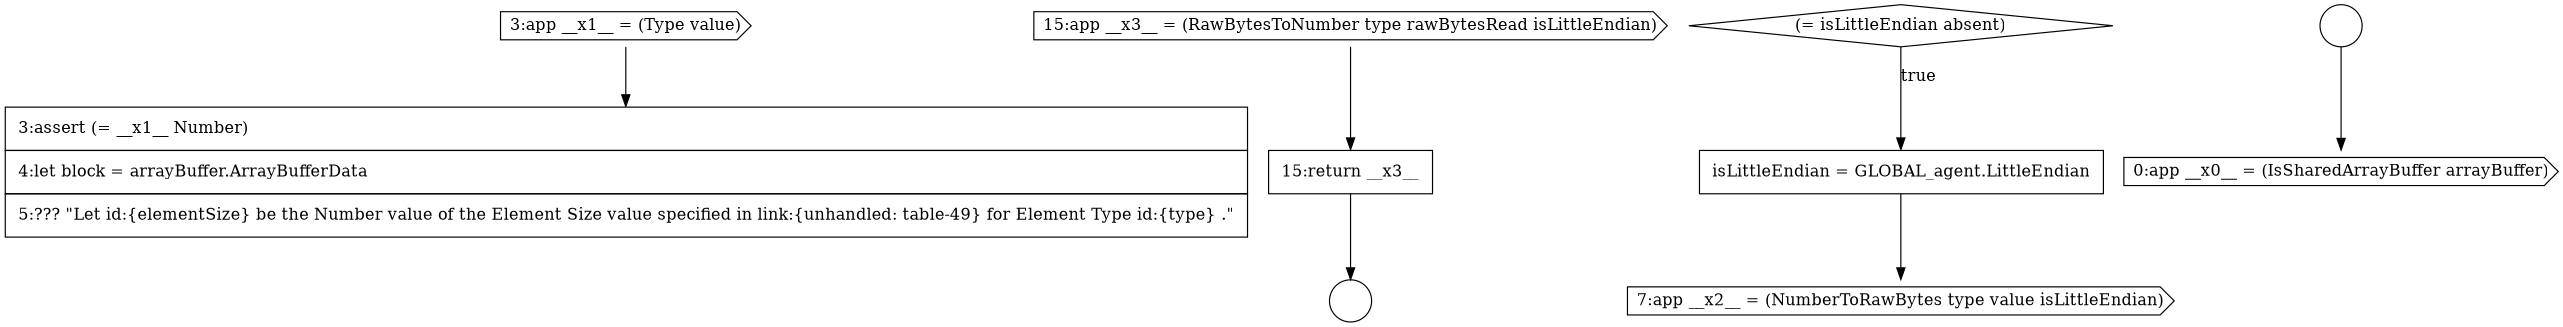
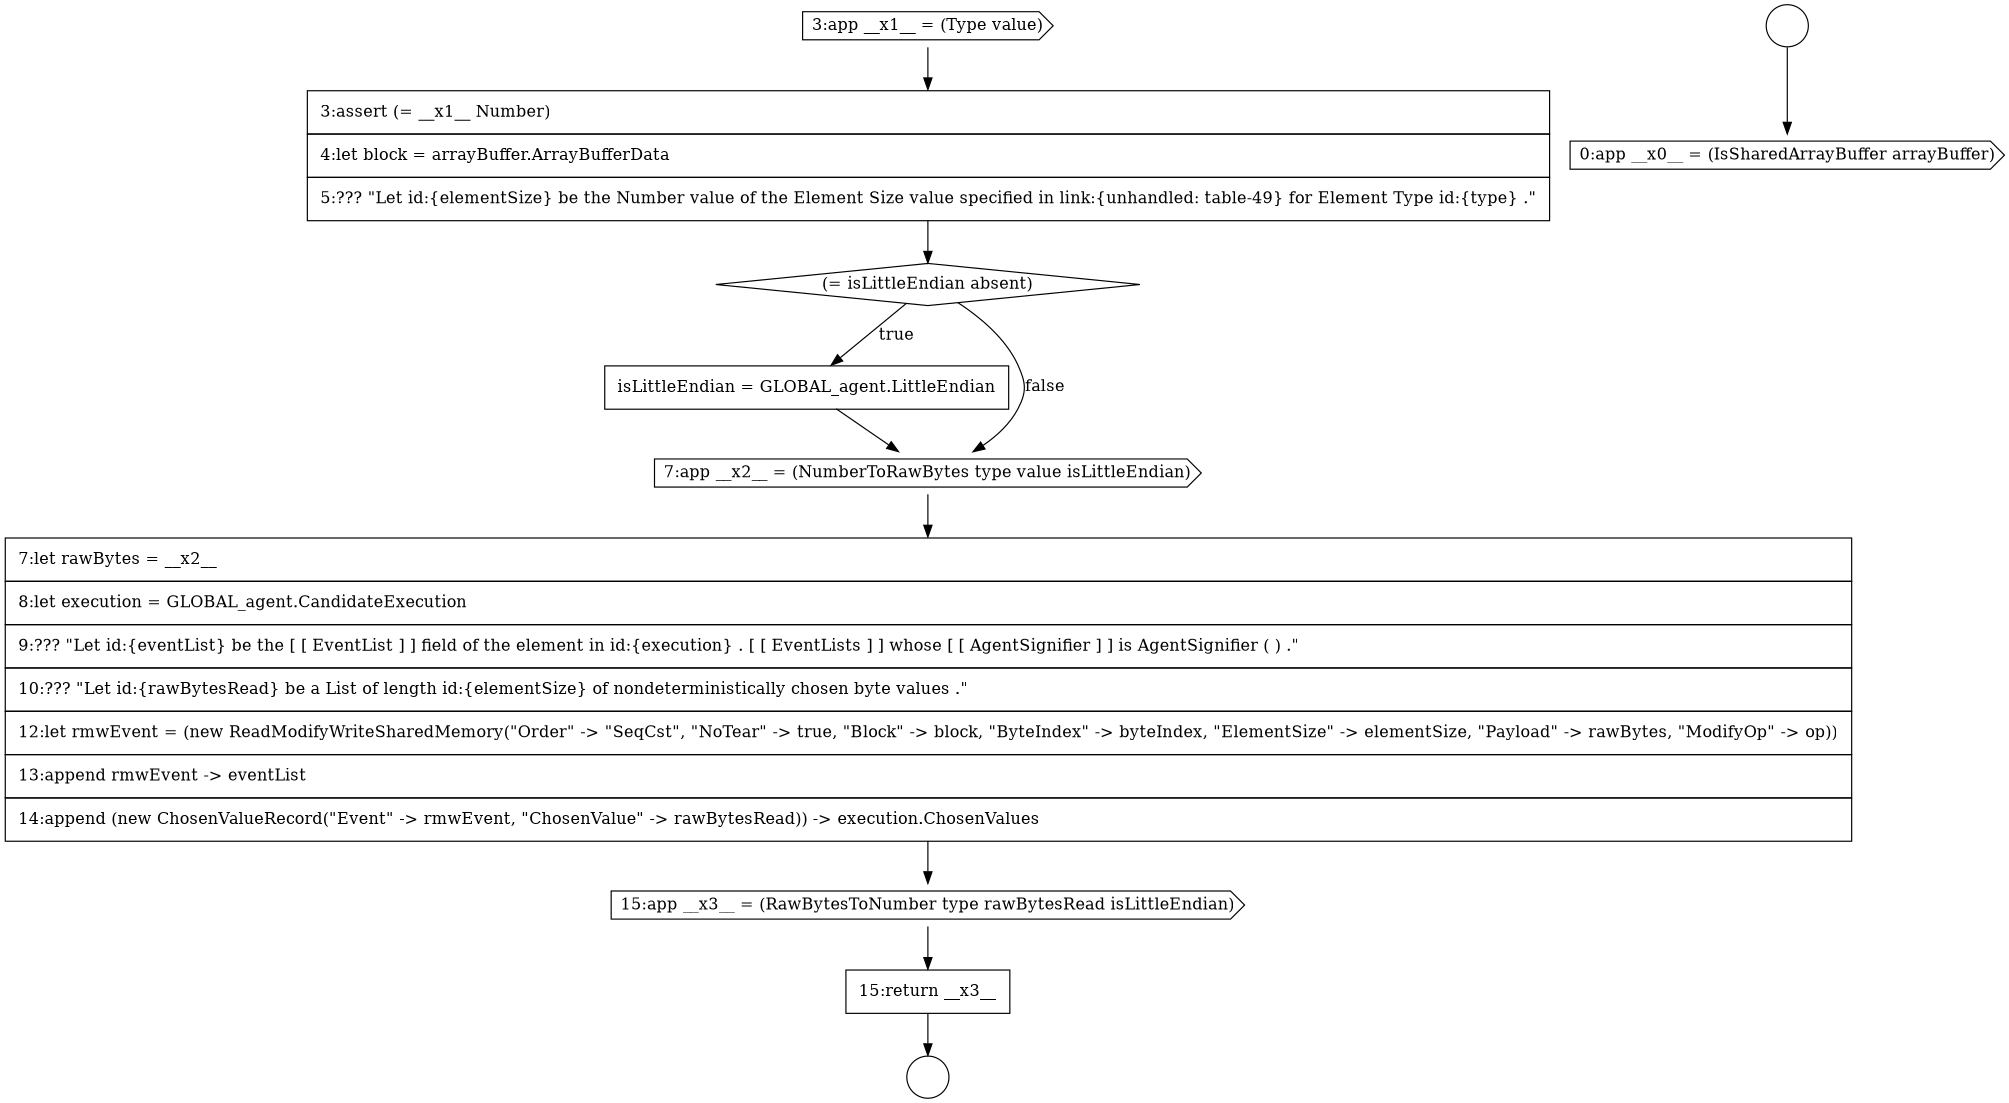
edge "3:assert (= __x1__ Number)" -> "(= isLittleEndian absent)": added
edge "(= isLittleEndian absent)" -> "7:app __x2__ = (NumberToRawBytes type value isLittleEndian)": added, label "false"
node "7:let rawBytes = __x2__": added
